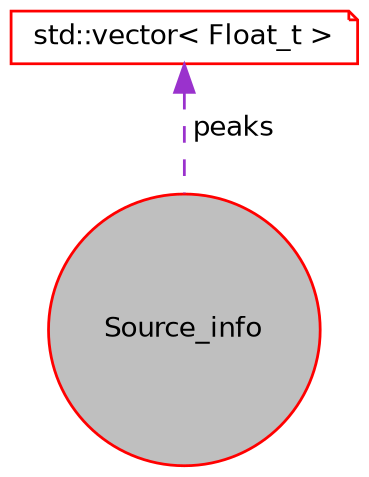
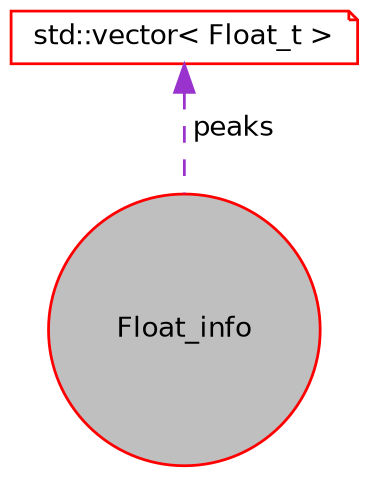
node "Source_info": label "Source_info" -> "Float_info"
